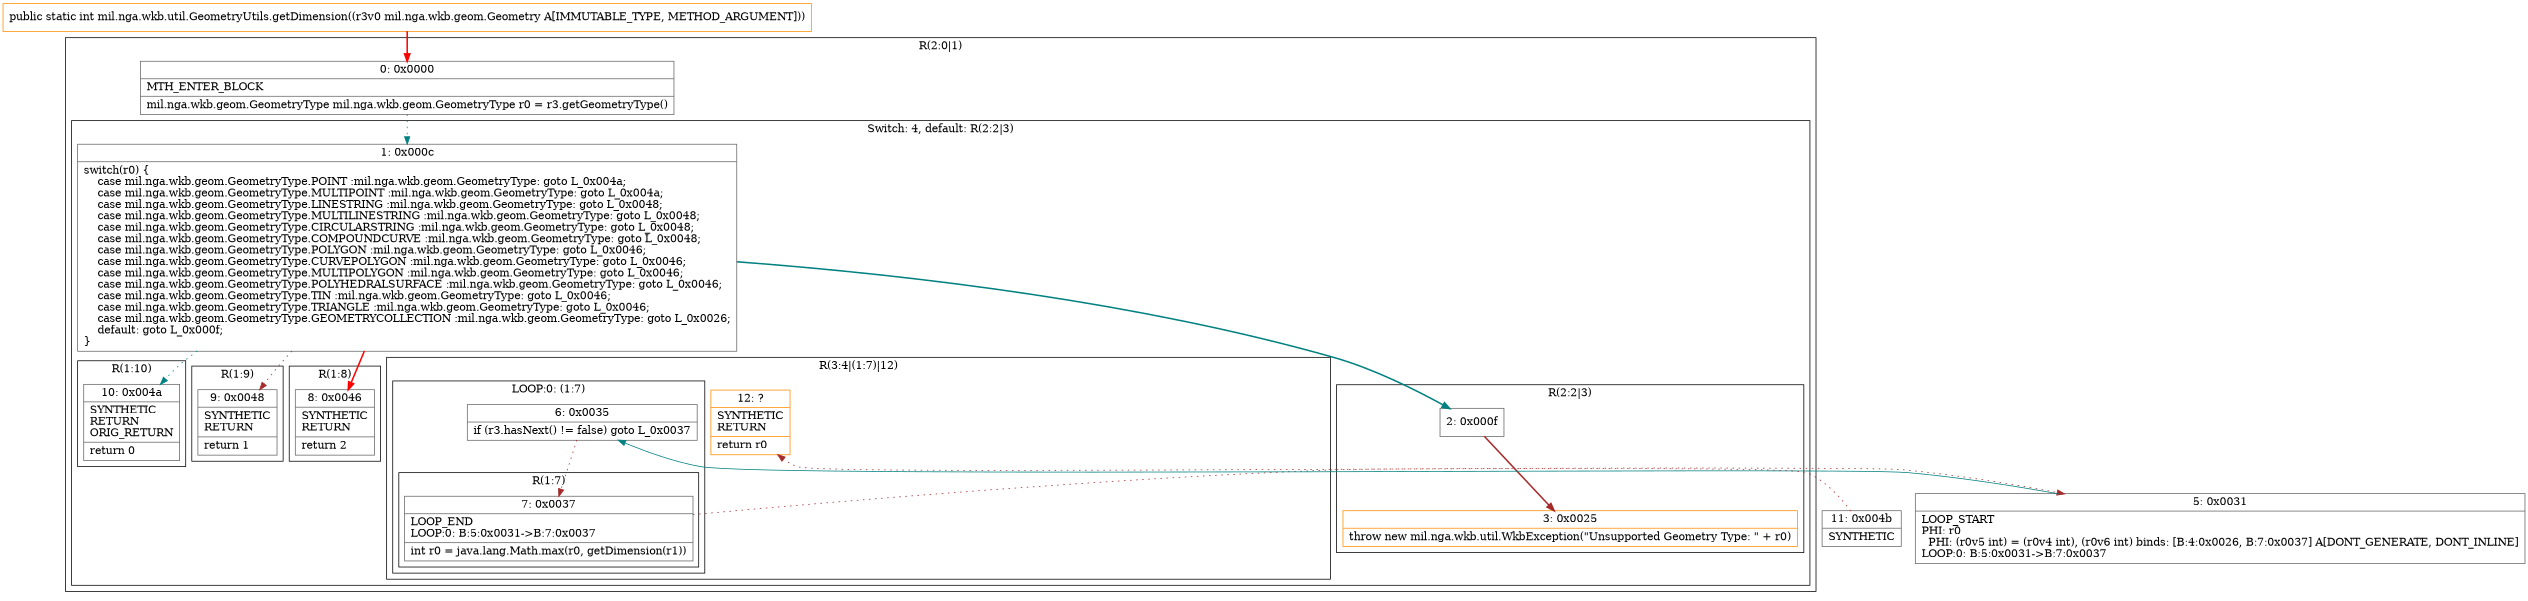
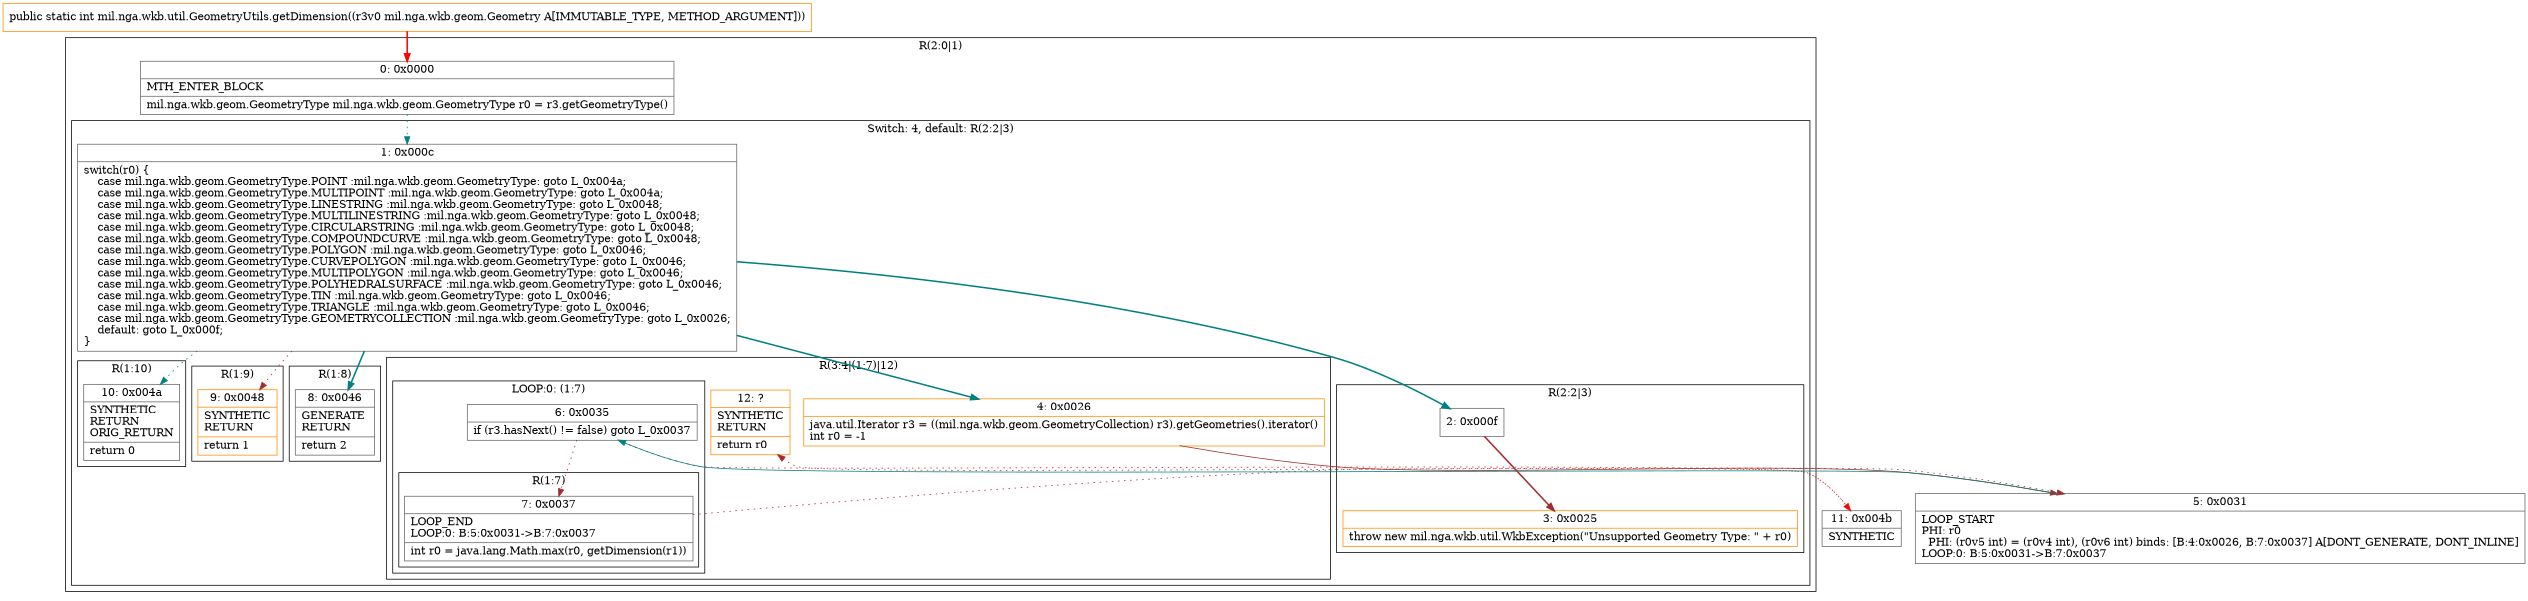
edge "1: 0x000c" -> "8: 0x0046": color red -> teal
node "8: 0x0046": text "SYNTHETIC" -> "GENERATE"
node "9: 0x0048": color gray40 -> darkorange
node "4: 0x0026": added
edge "6: 0x0035" -> "11: 0x004b": added
